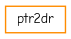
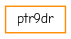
node "ptr2dr": label "ptr2dr" -> "ptr9dr"
